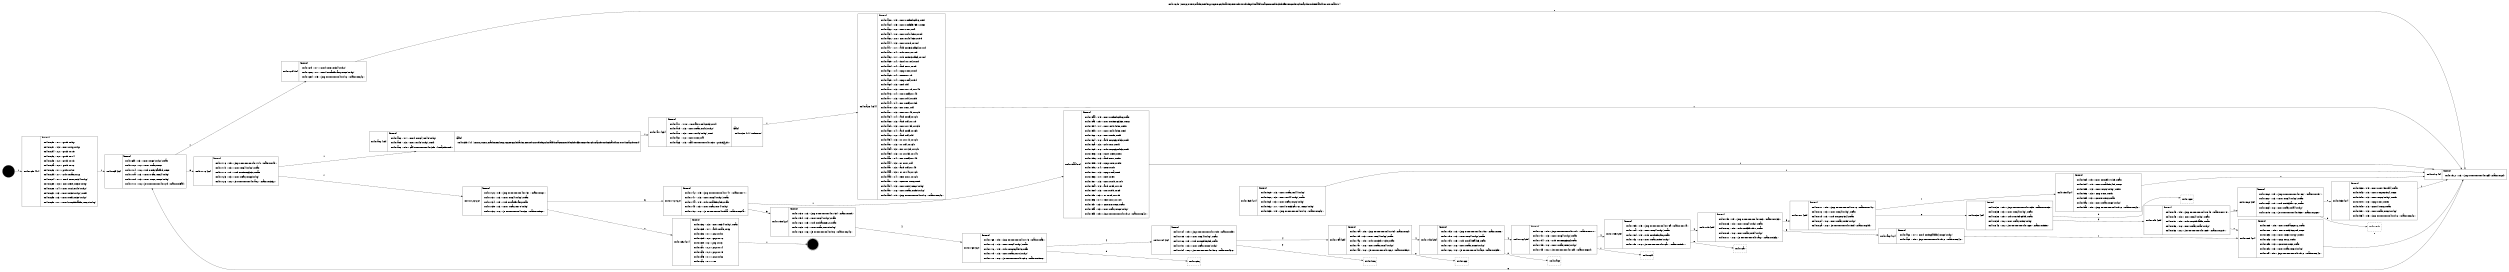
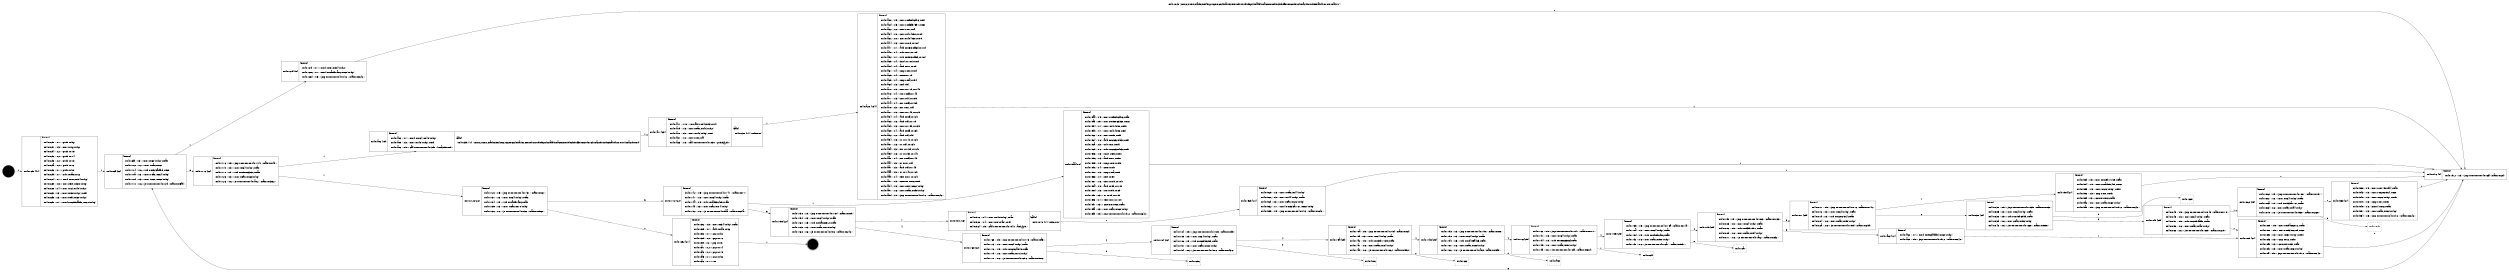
node "0x40191c [13]": added
